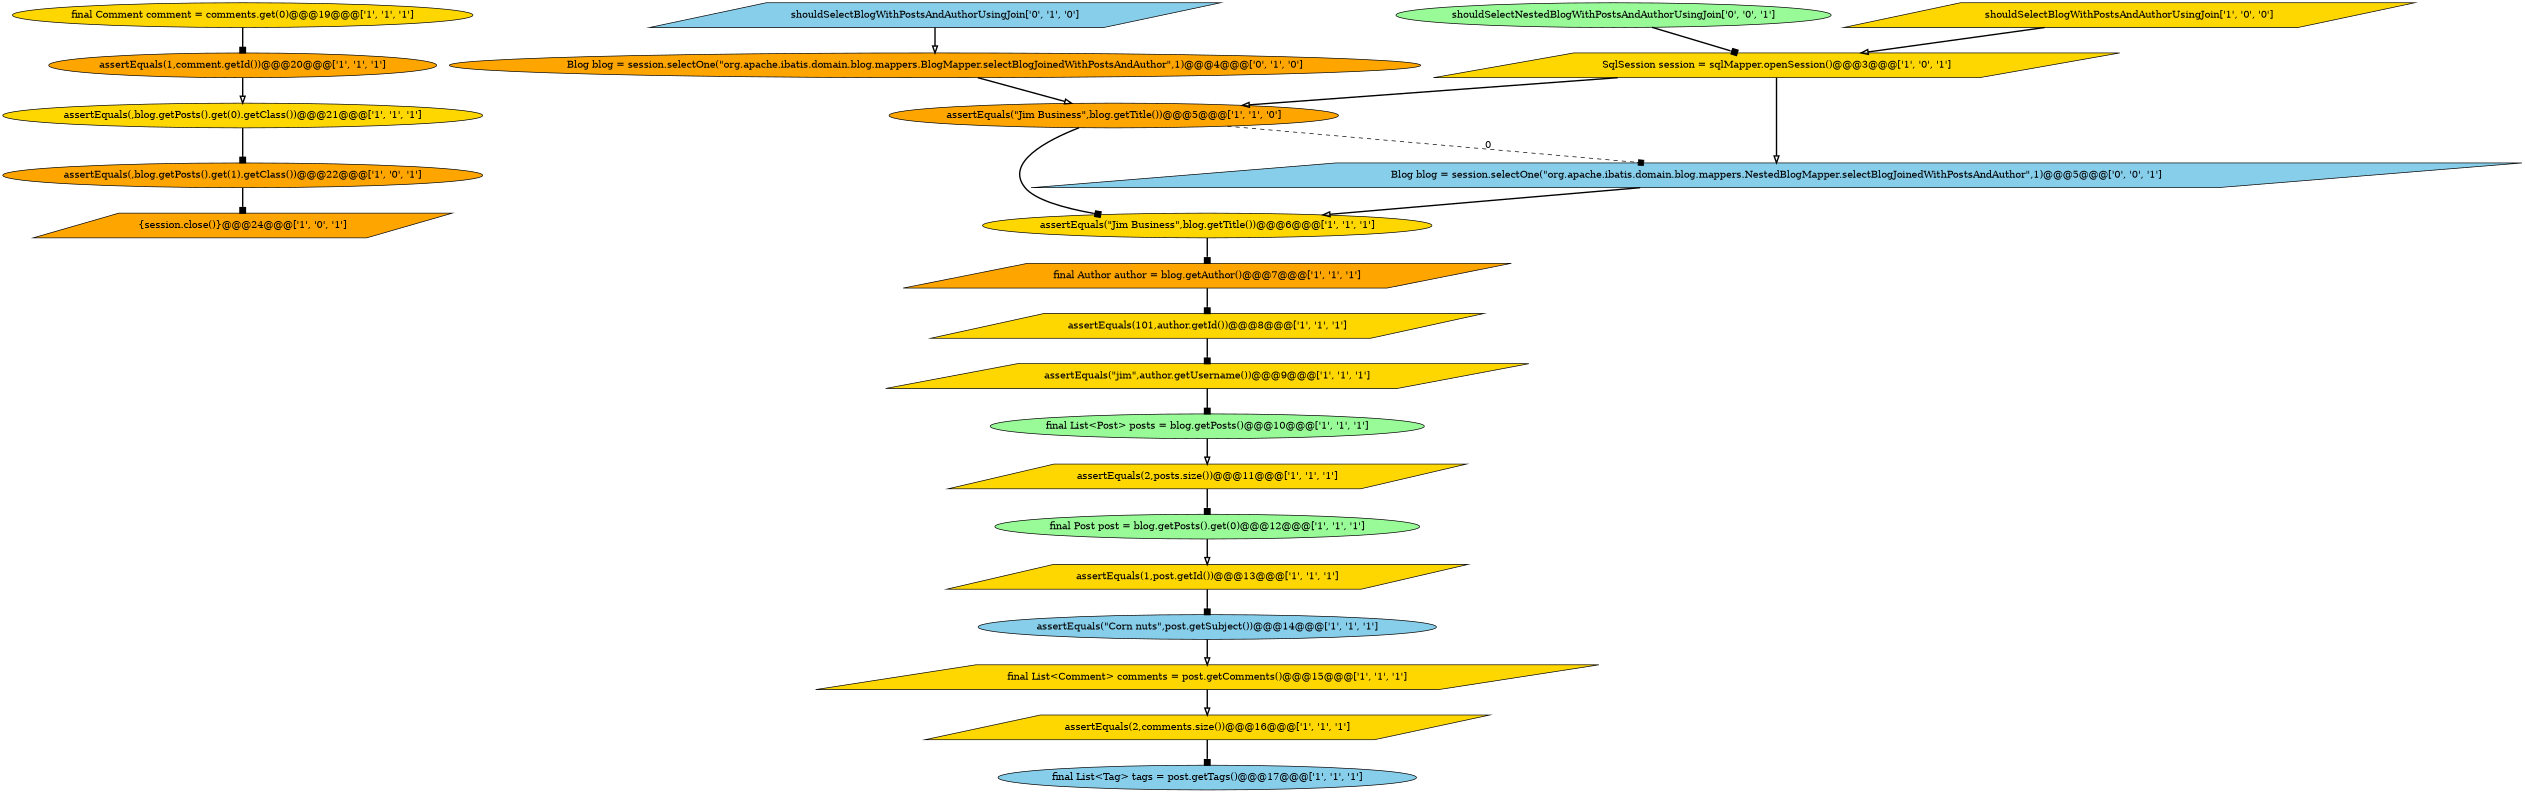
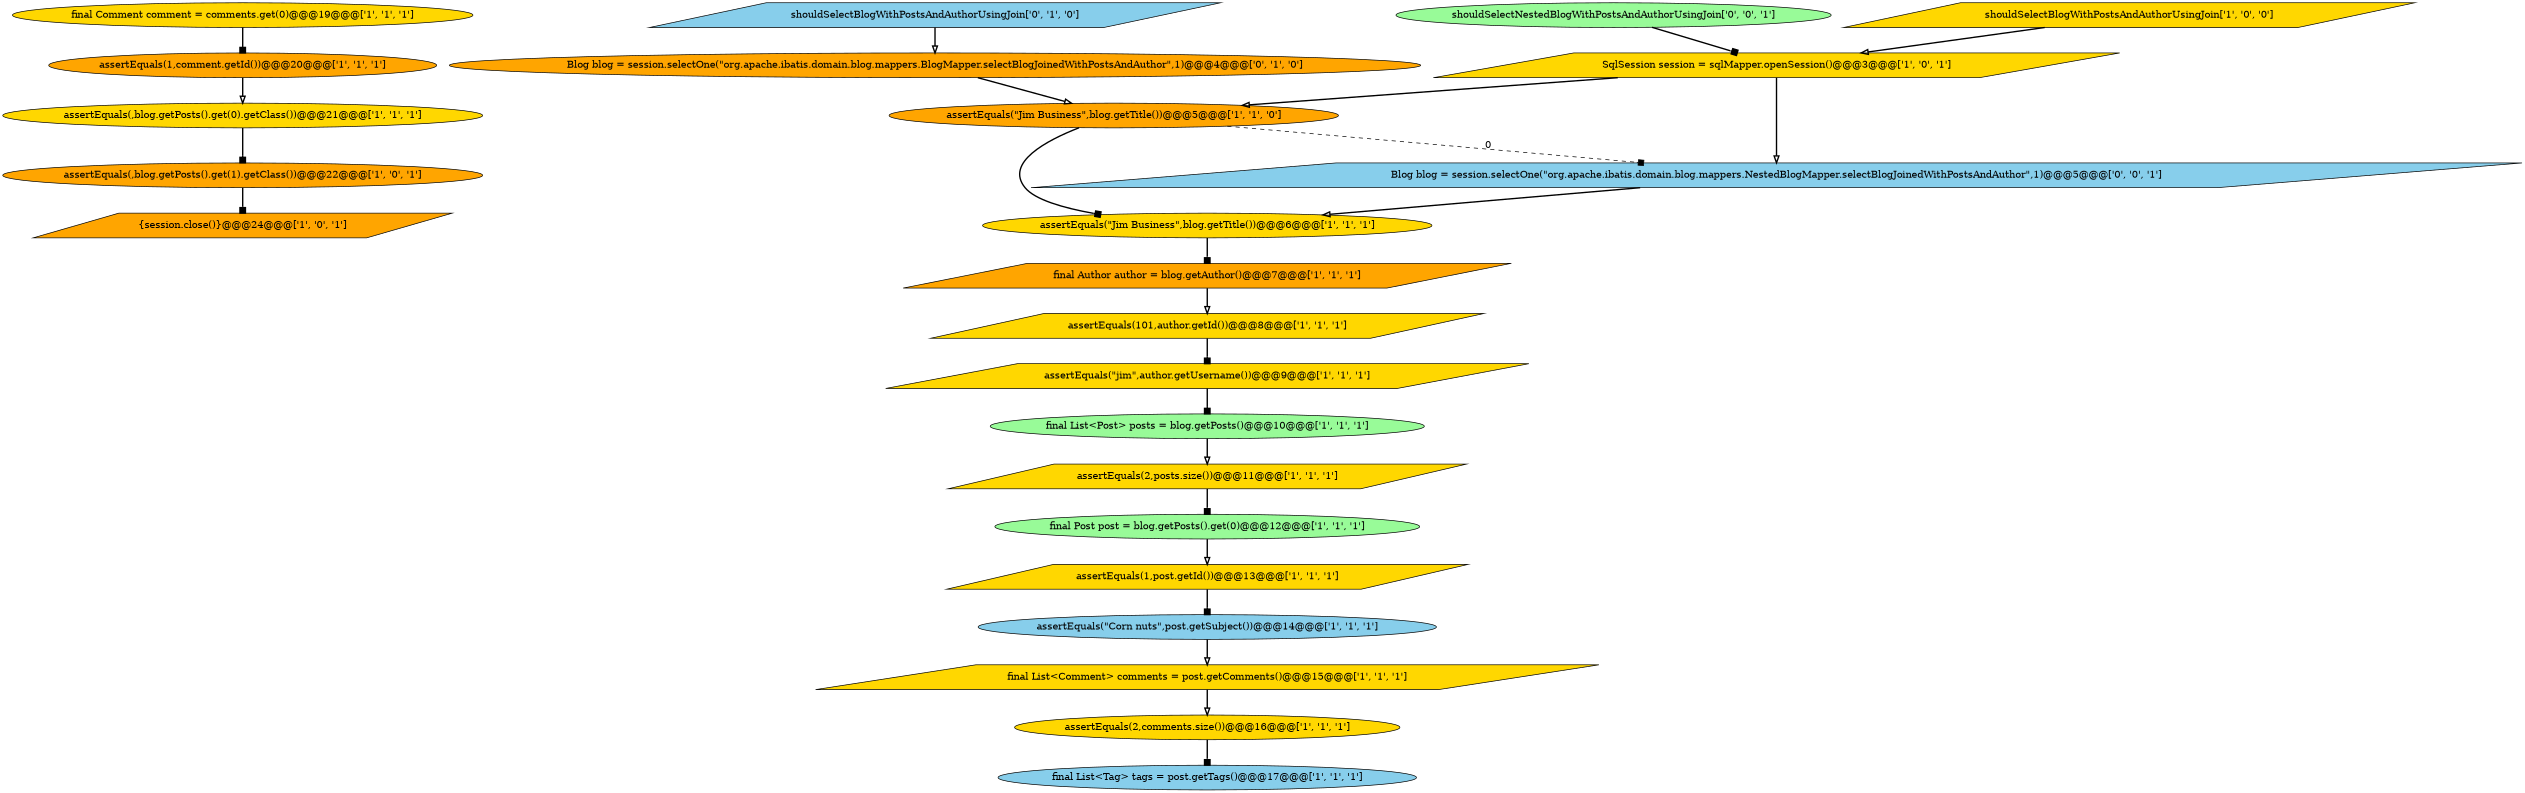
edge "final Author author = blog.getAuthor()@@@7@@@['1', '1', '1']" -> "assertEquals(101,author.getId())@@@8@@@['1', '1', '1']": arrowhead box -> onormal
node "assertEquals(2,comments.size())@@@16@@@['1', '1', '1']": shape parallelogram -> ellipse
